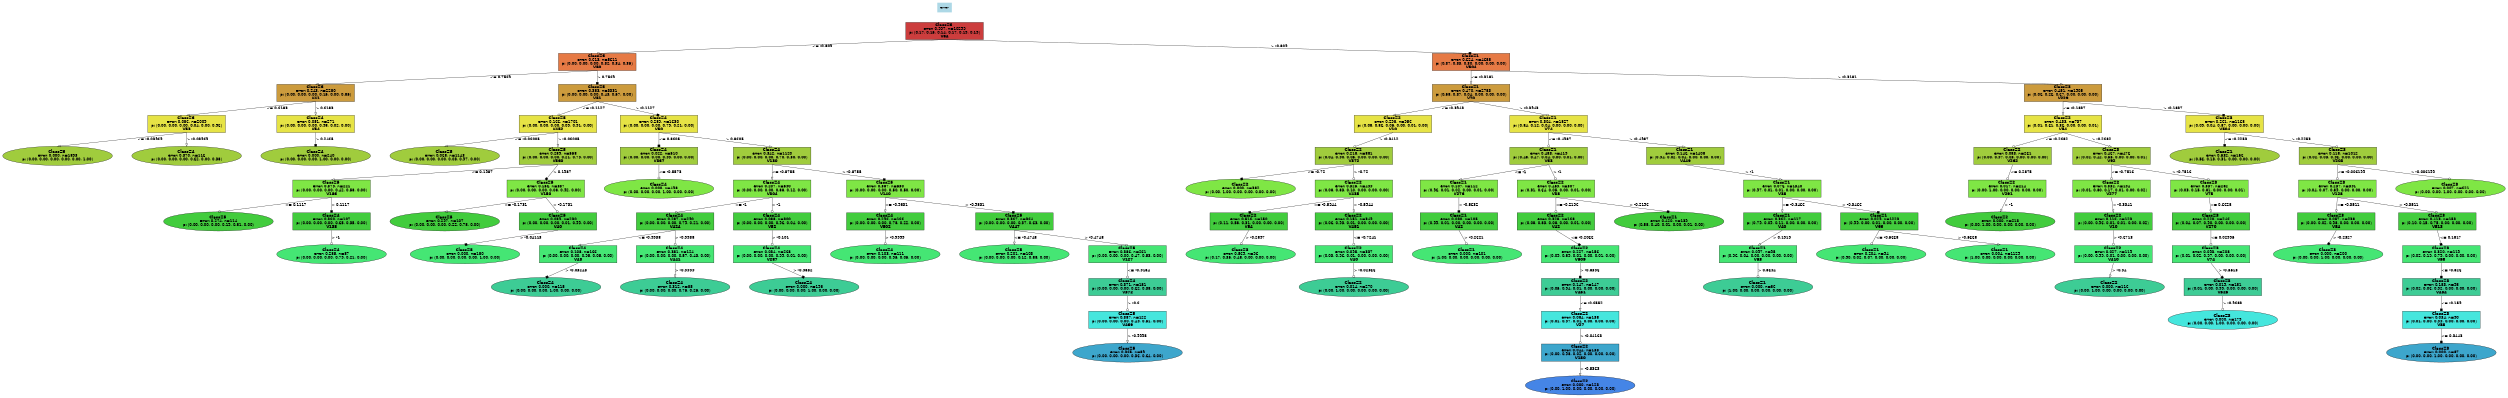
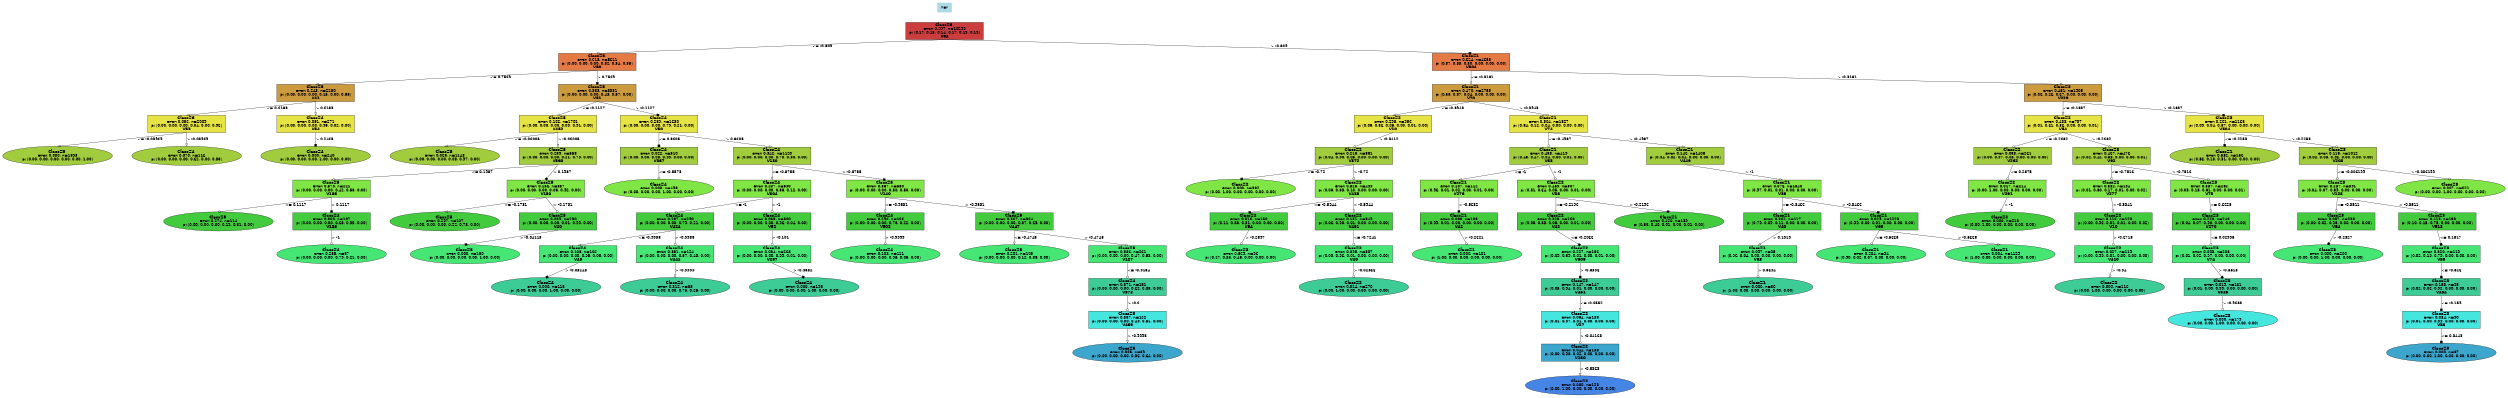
node "error": label "error" -> "har"
